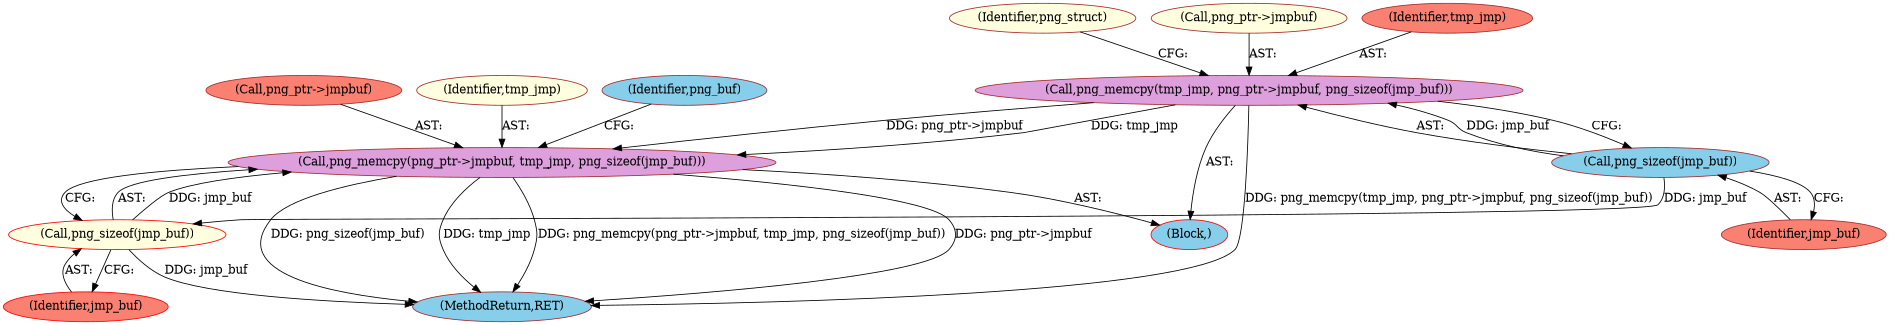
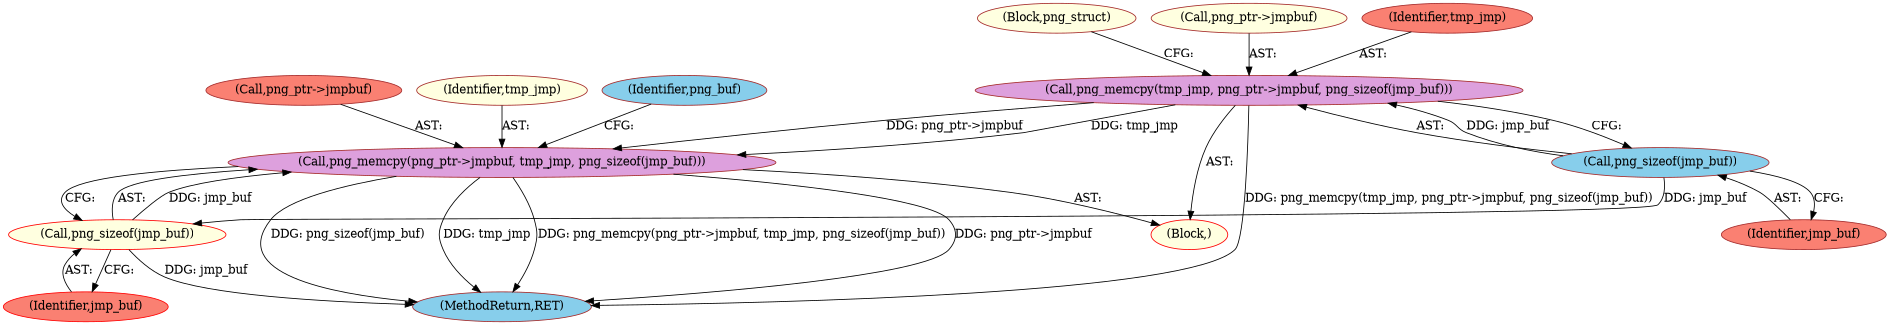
node "(Identifier,png_struct)": label "(Identifier,png_struct)" -> "(Block,png_struct)"
node "(Block,)": fillcolor skyblue -> lightyellow
